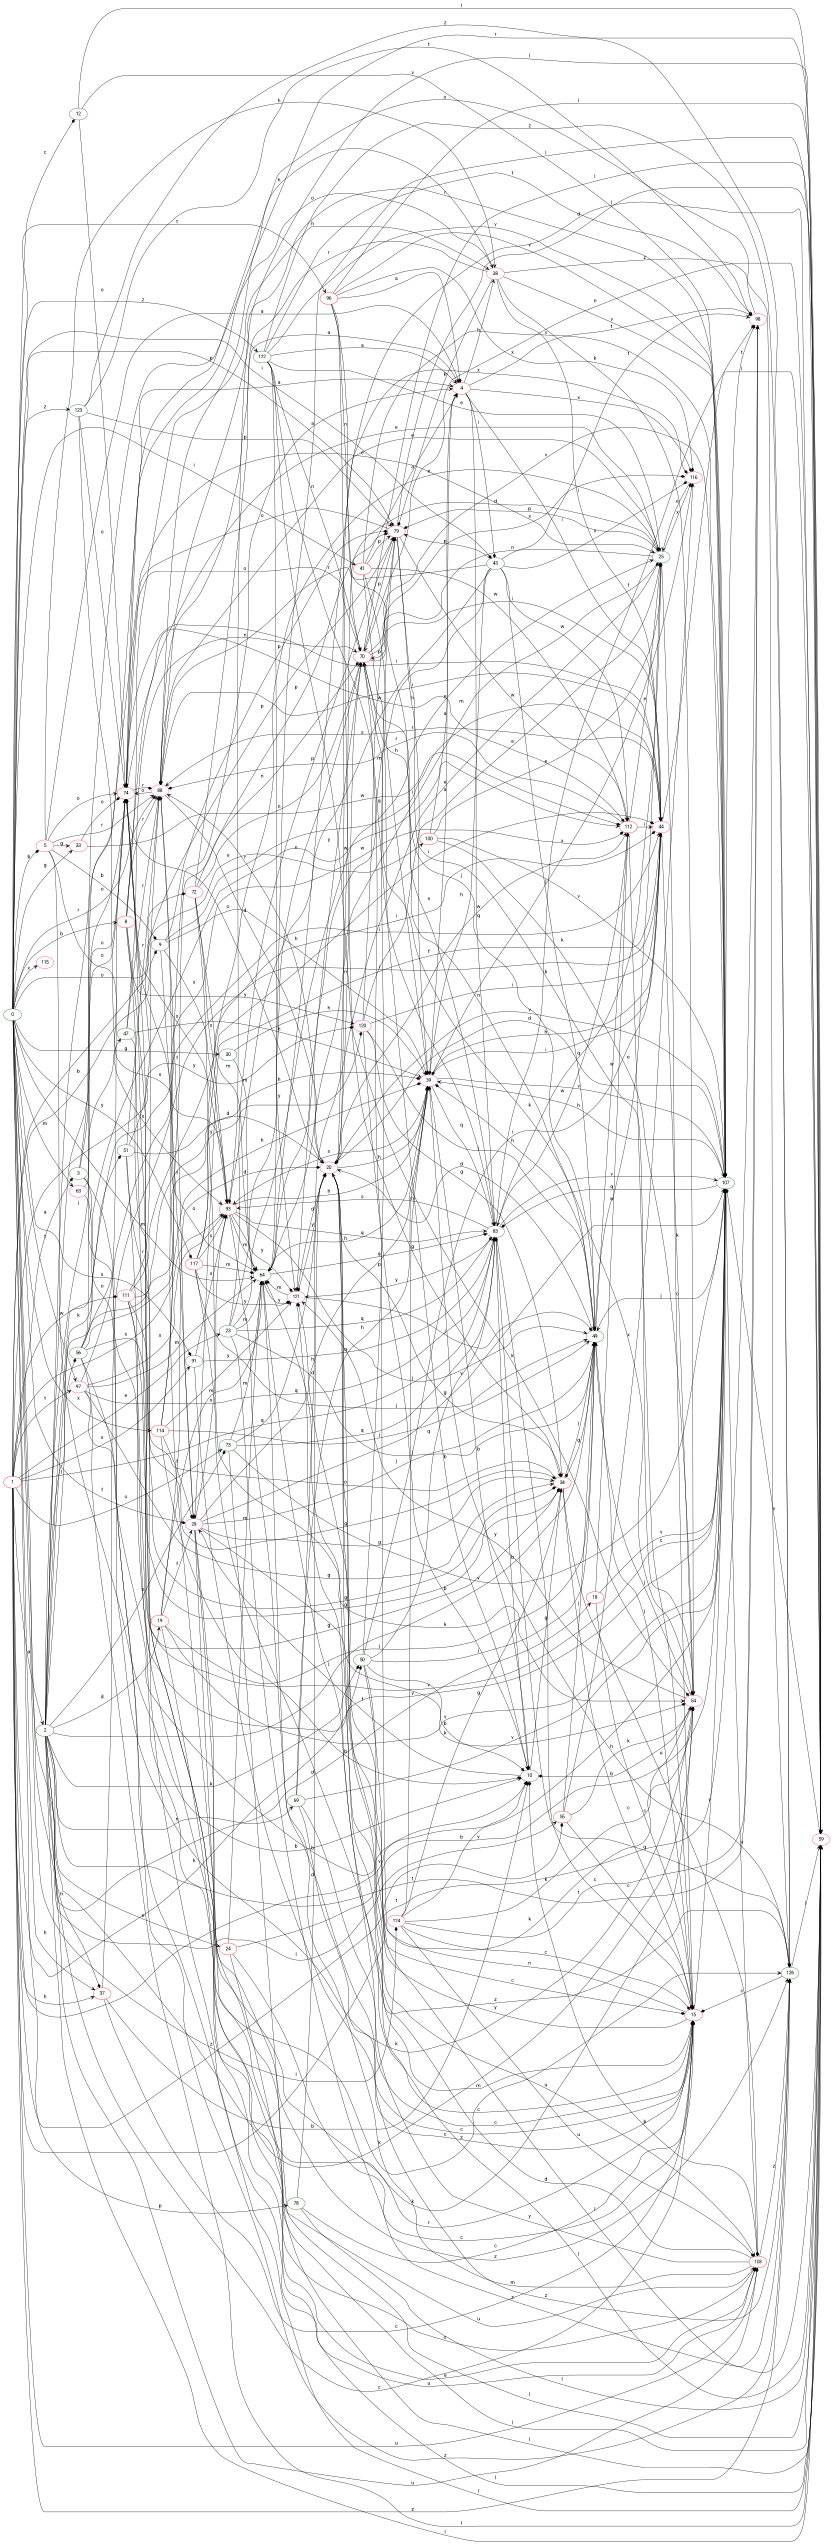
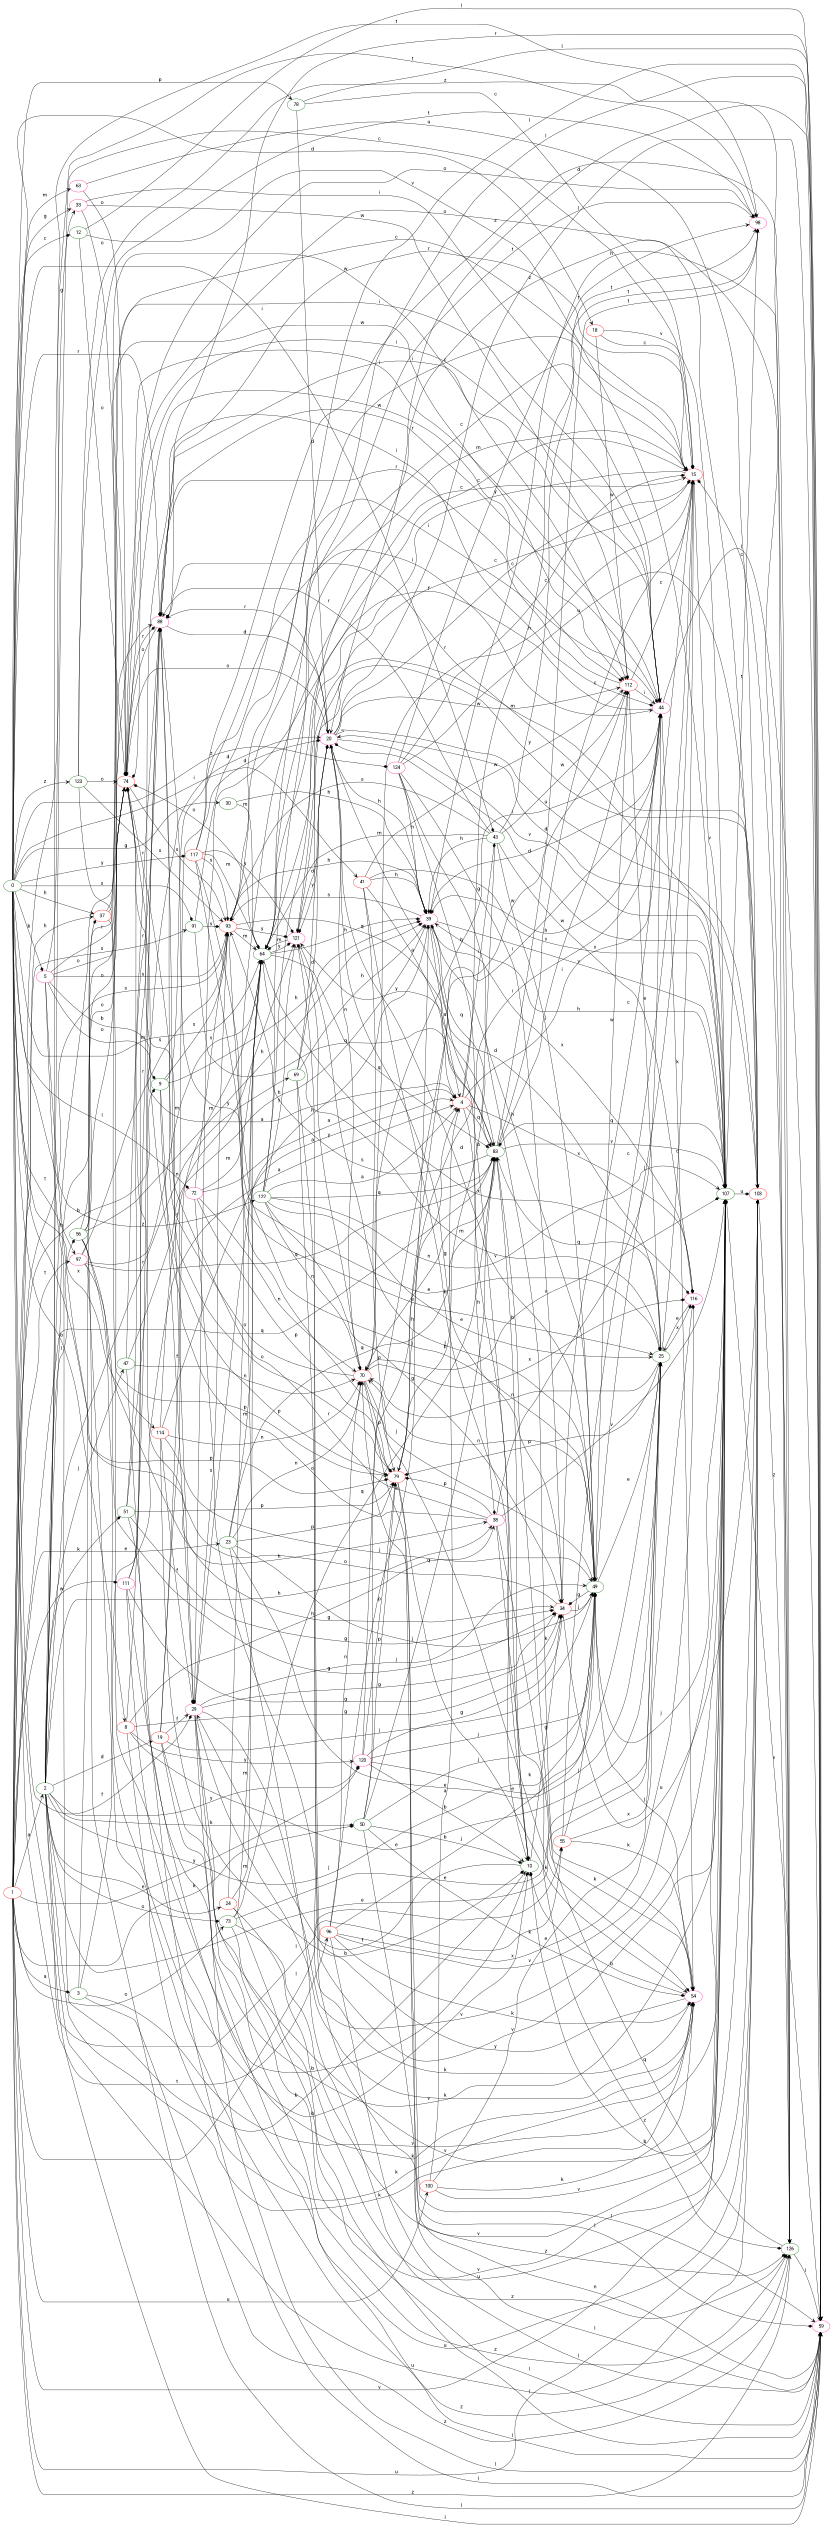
edge "33" -> "44": added, label "i"
edge "4" -> "38": arrowhead vee -> diamond
node "115": removed
edge "0" -> "72": label "o" -> "l"
edge "111" -> "39": removed, label "h"
